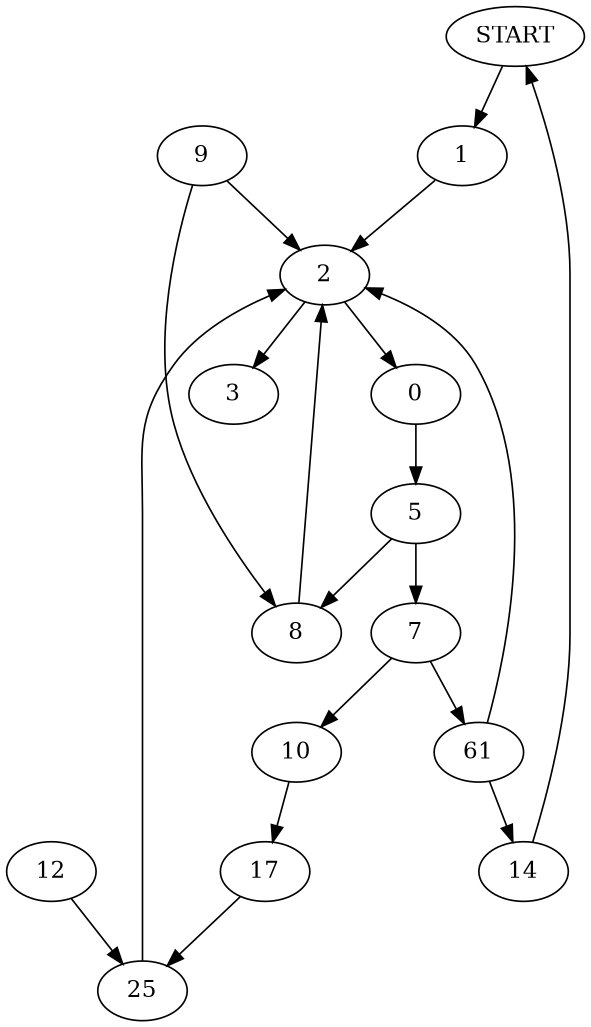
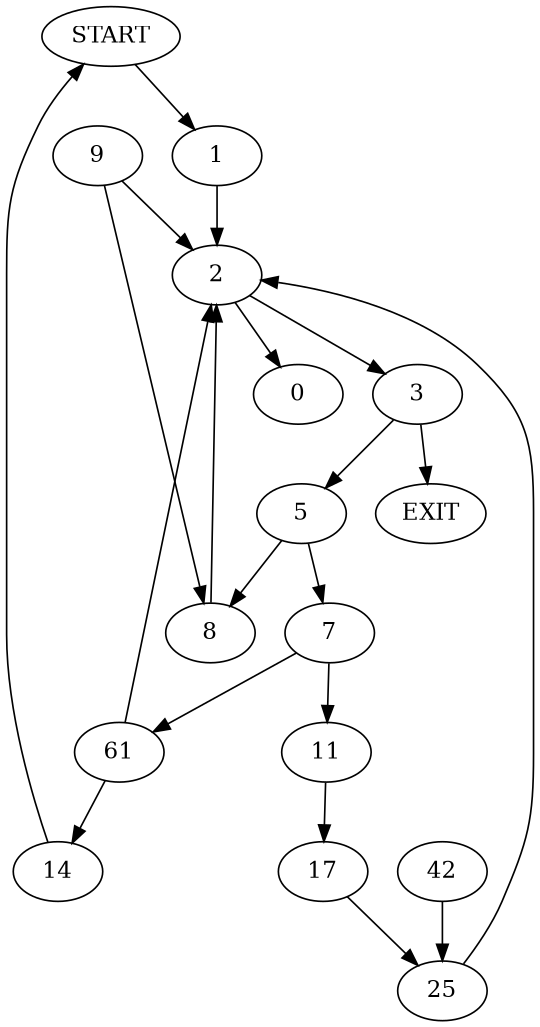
edge "0" -> "5": now "3" -> "5"
node "EXIT": added
node "10": label "10" -> "11"
node "12": label "12" -> "42"
